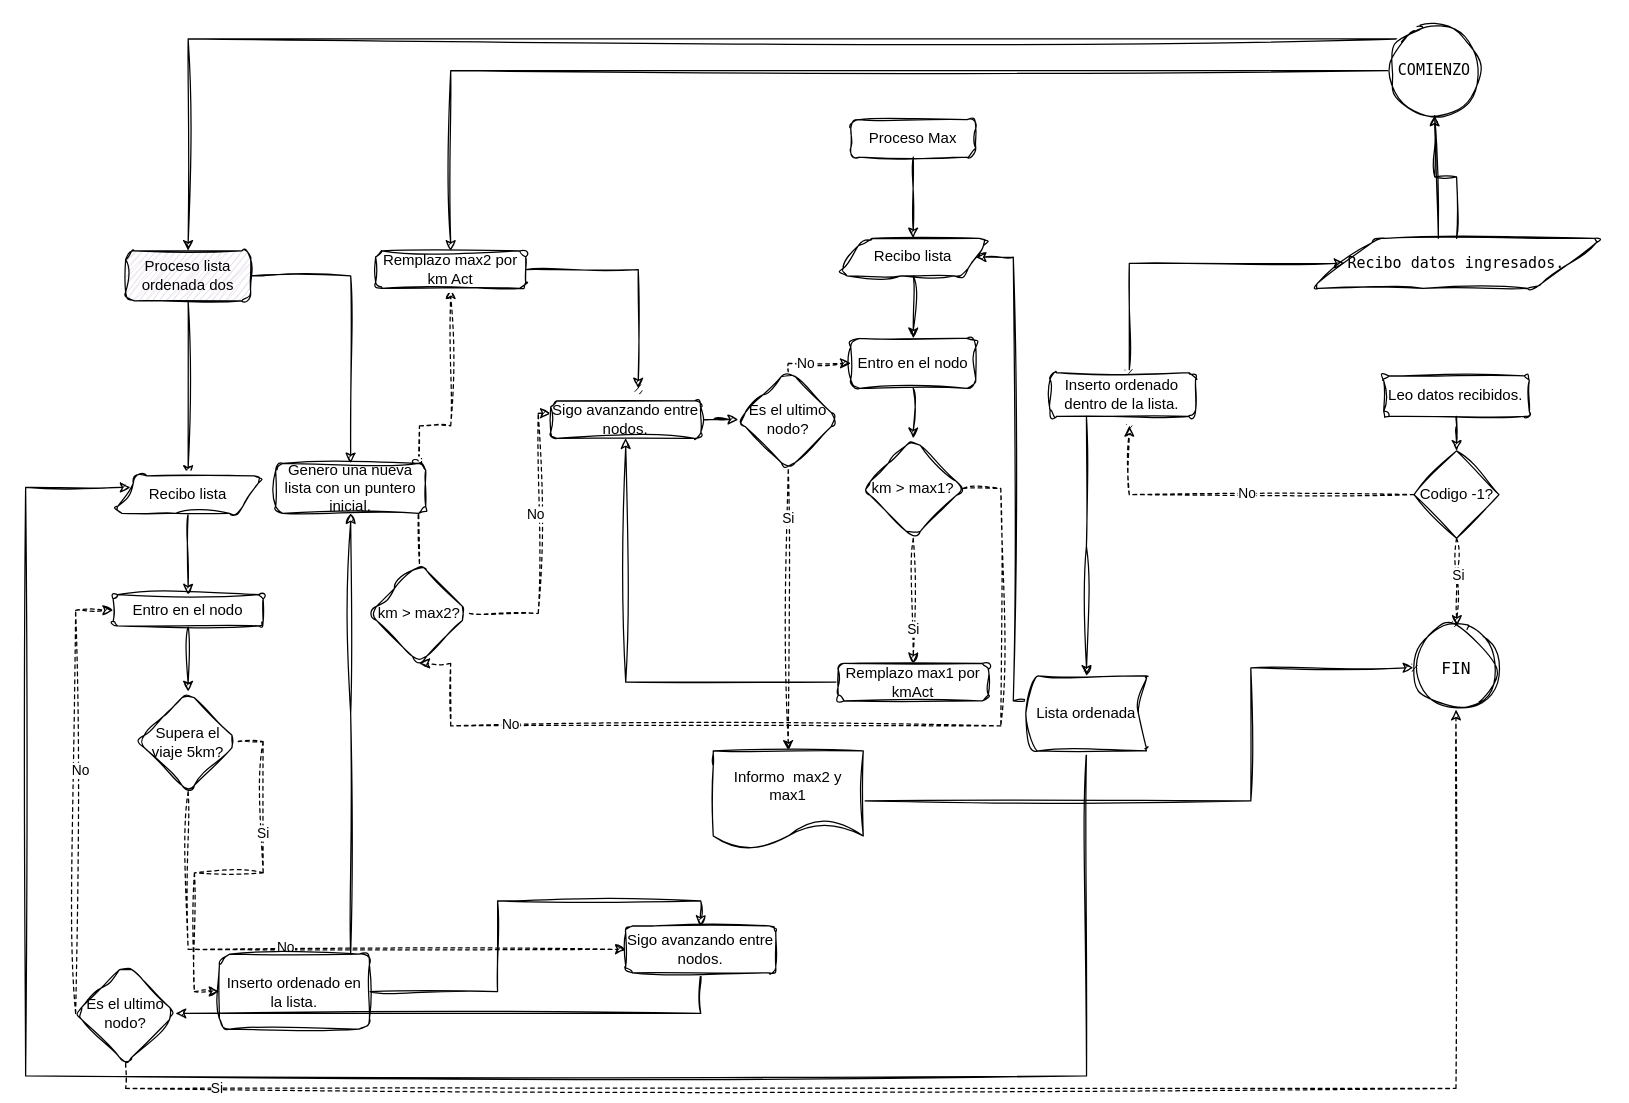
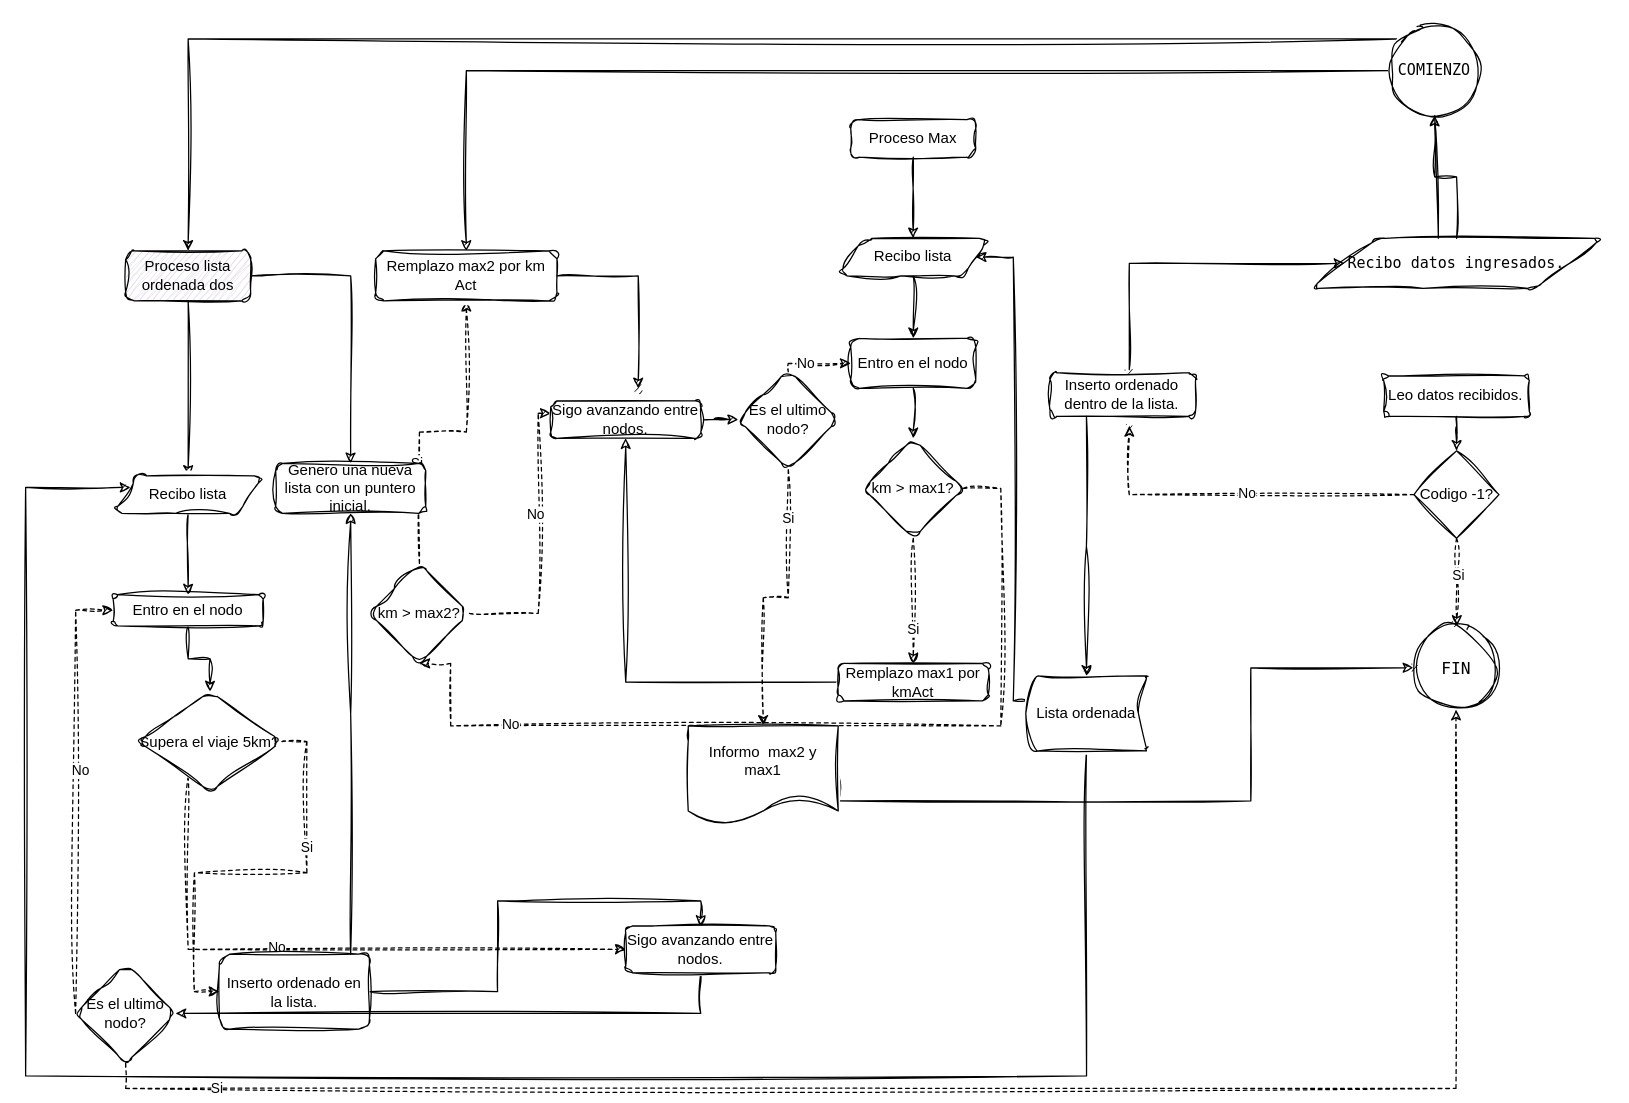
node "Remplazo max2 por km Act": size 150x38 -> 181x50
node "Supera el viaje 5km?": size 100x100 -> 144x100
node "Informo max2 y max1": moved (788, 801) -> (763, 776)
